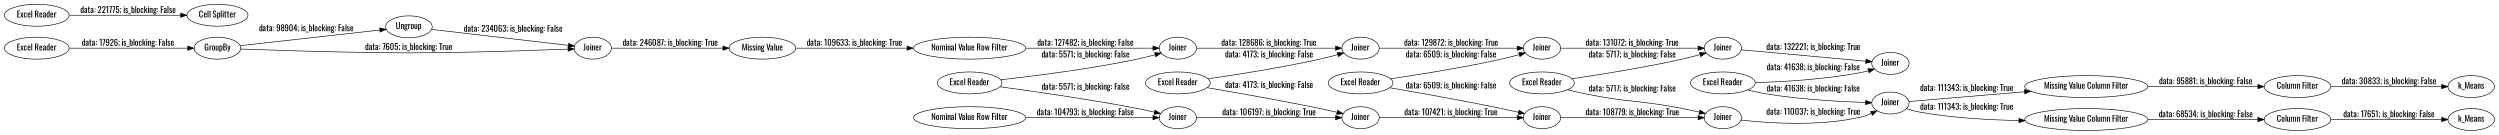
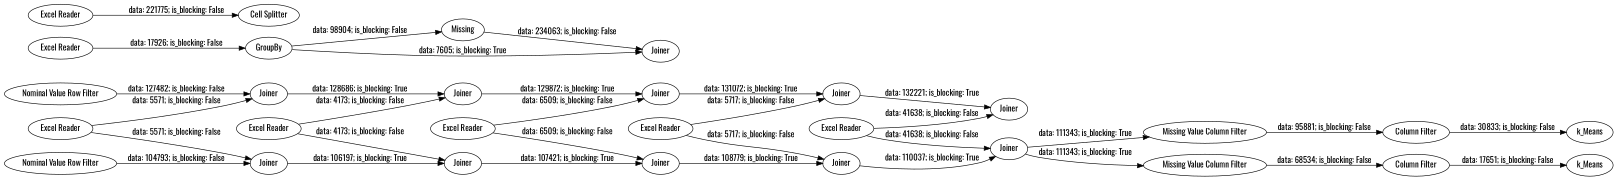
node "Ungroup": label "Ungroup" -> "Missing"
node "Missing Value": removed
